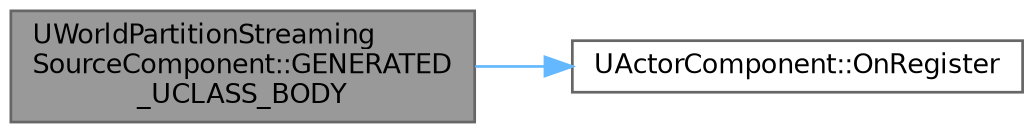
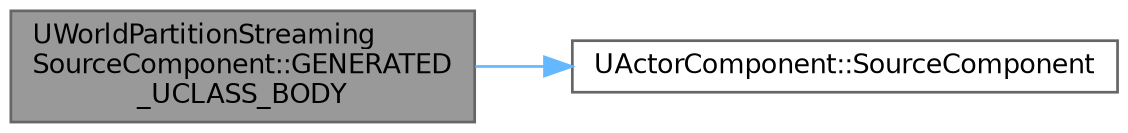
node "UActorComponent::OnRegister": label "UActorComponent::OnRegister" -> "UActorComponent::SourceComponent"
